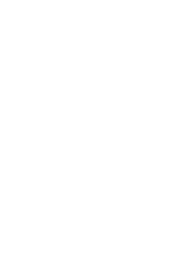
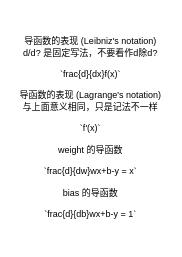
node "导函数的表现 (Leibniz's notation) d/d? 是固定写法，不要看作d除d? `frac{d}{dx}f(x)` 导函数的表现 (Lagrange's notation) 与上面意义相同，只是记法不一样 `f'(x)` weight 的导函数 `frac{d}{dw}wx+b-y = x` bias 的导函数 `frac{d}{db}wx+b-y = 1`": added
